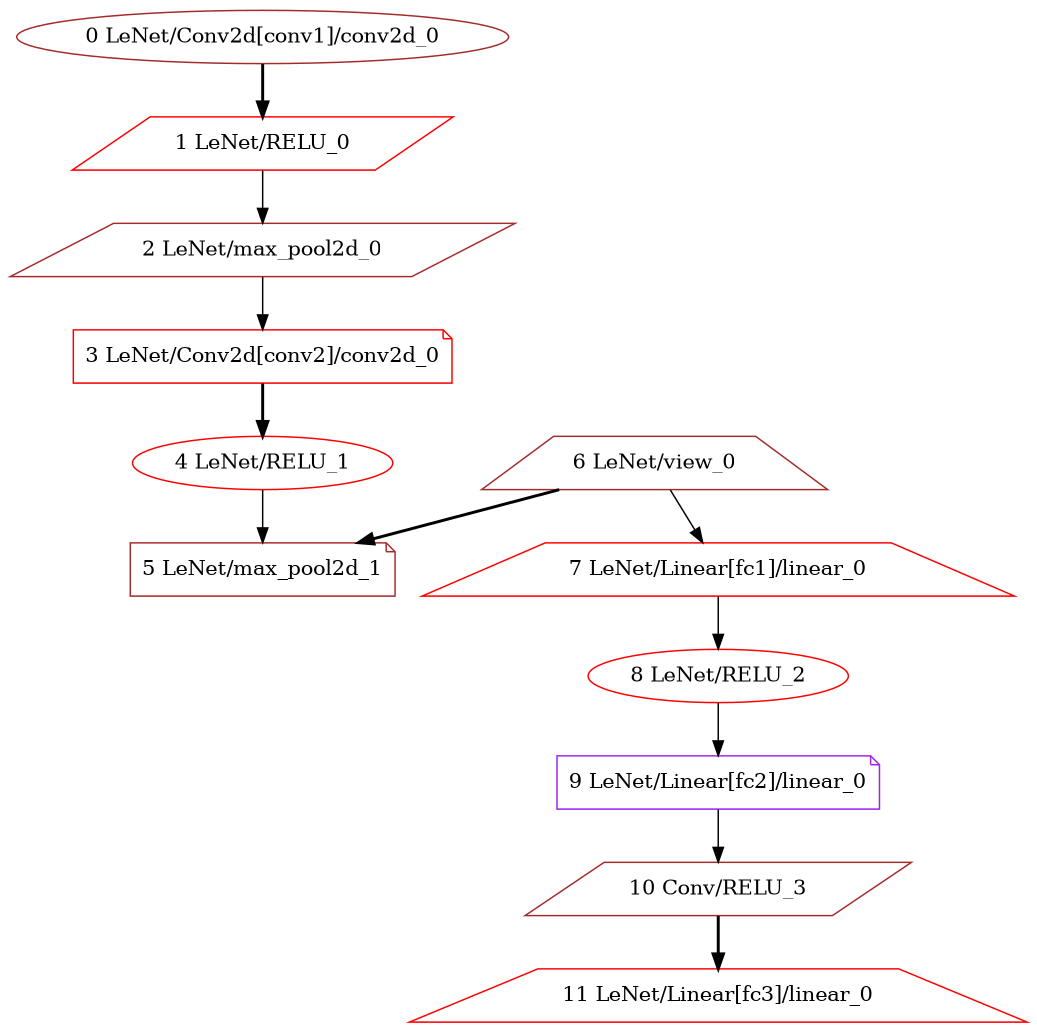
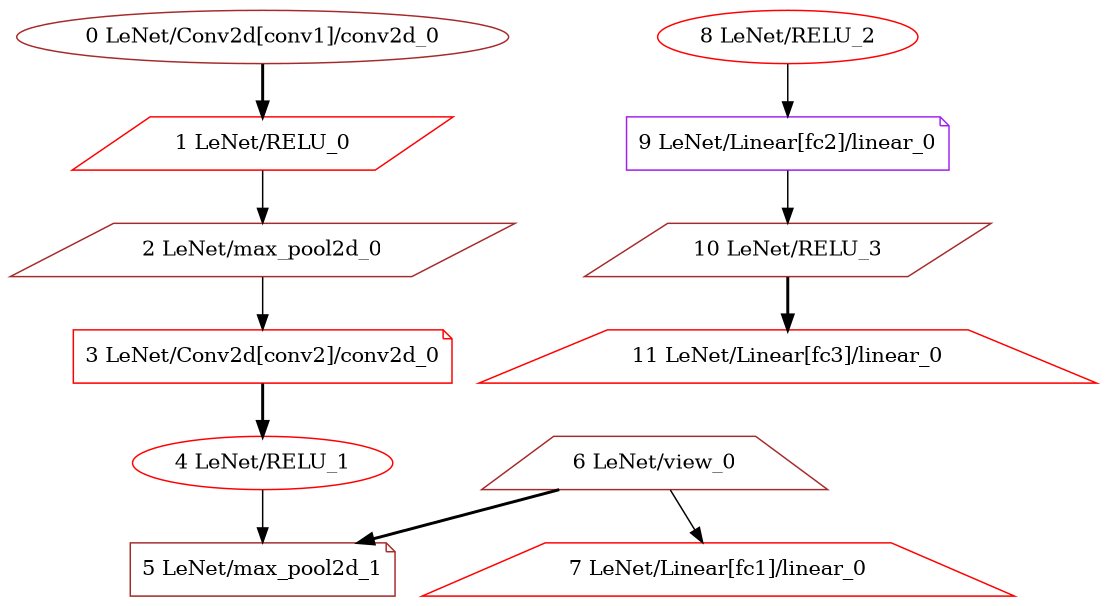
edge "7 LeNet/Linear[fc1]/linear_0" -> "8 LeNet/RELU_2": removed
node "10 Conv/RELU_3": label "10 Conv/RELU_3" -> "10 LeNet/RELU_3"
